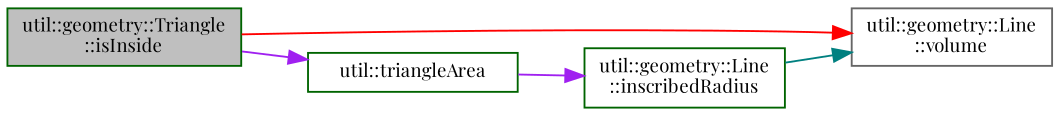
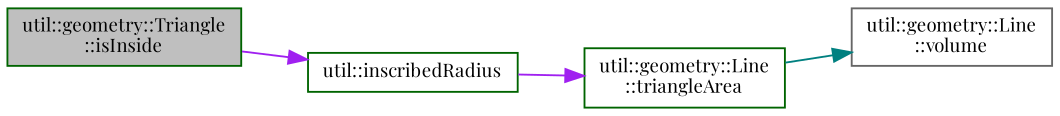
edge "util::geometry::Triangle ::isInside" -> "util::geometry::Line ::volume": removed
node "util::triangleArea": label "util::triangleArea" -> "util::inscribedRadius"
node "util::geometry::Line ::inscribedRadius": label "util::geometry::Line ::inscribedRadius" -> "util::geometry::Line ::triangleArea"
